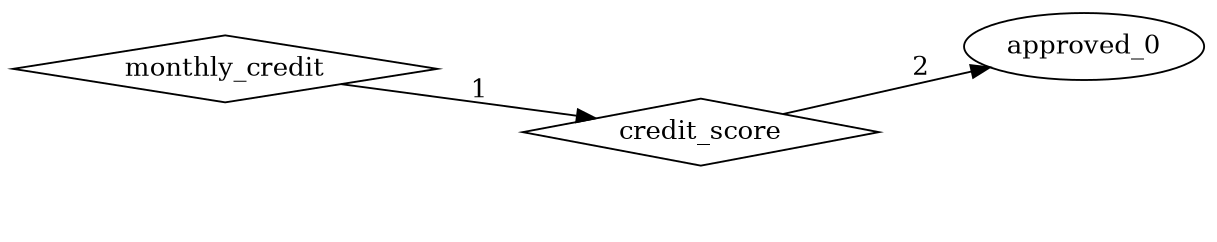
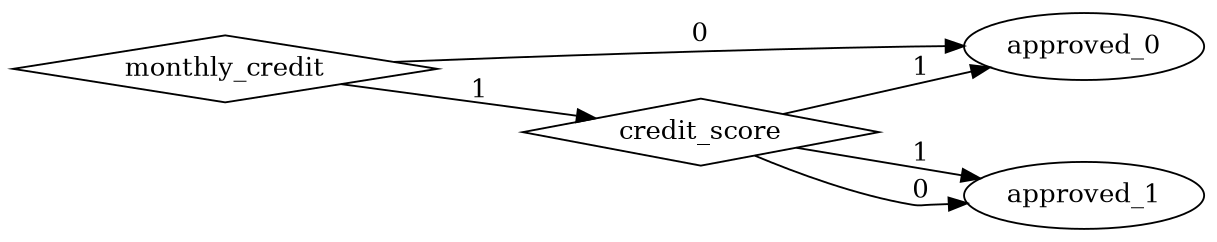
edge "monthly_credit" -> "approved_0": added, label "0"
edge "credit_score" -> "approved_0": label "2" -> "1"
node "approved_1": added
